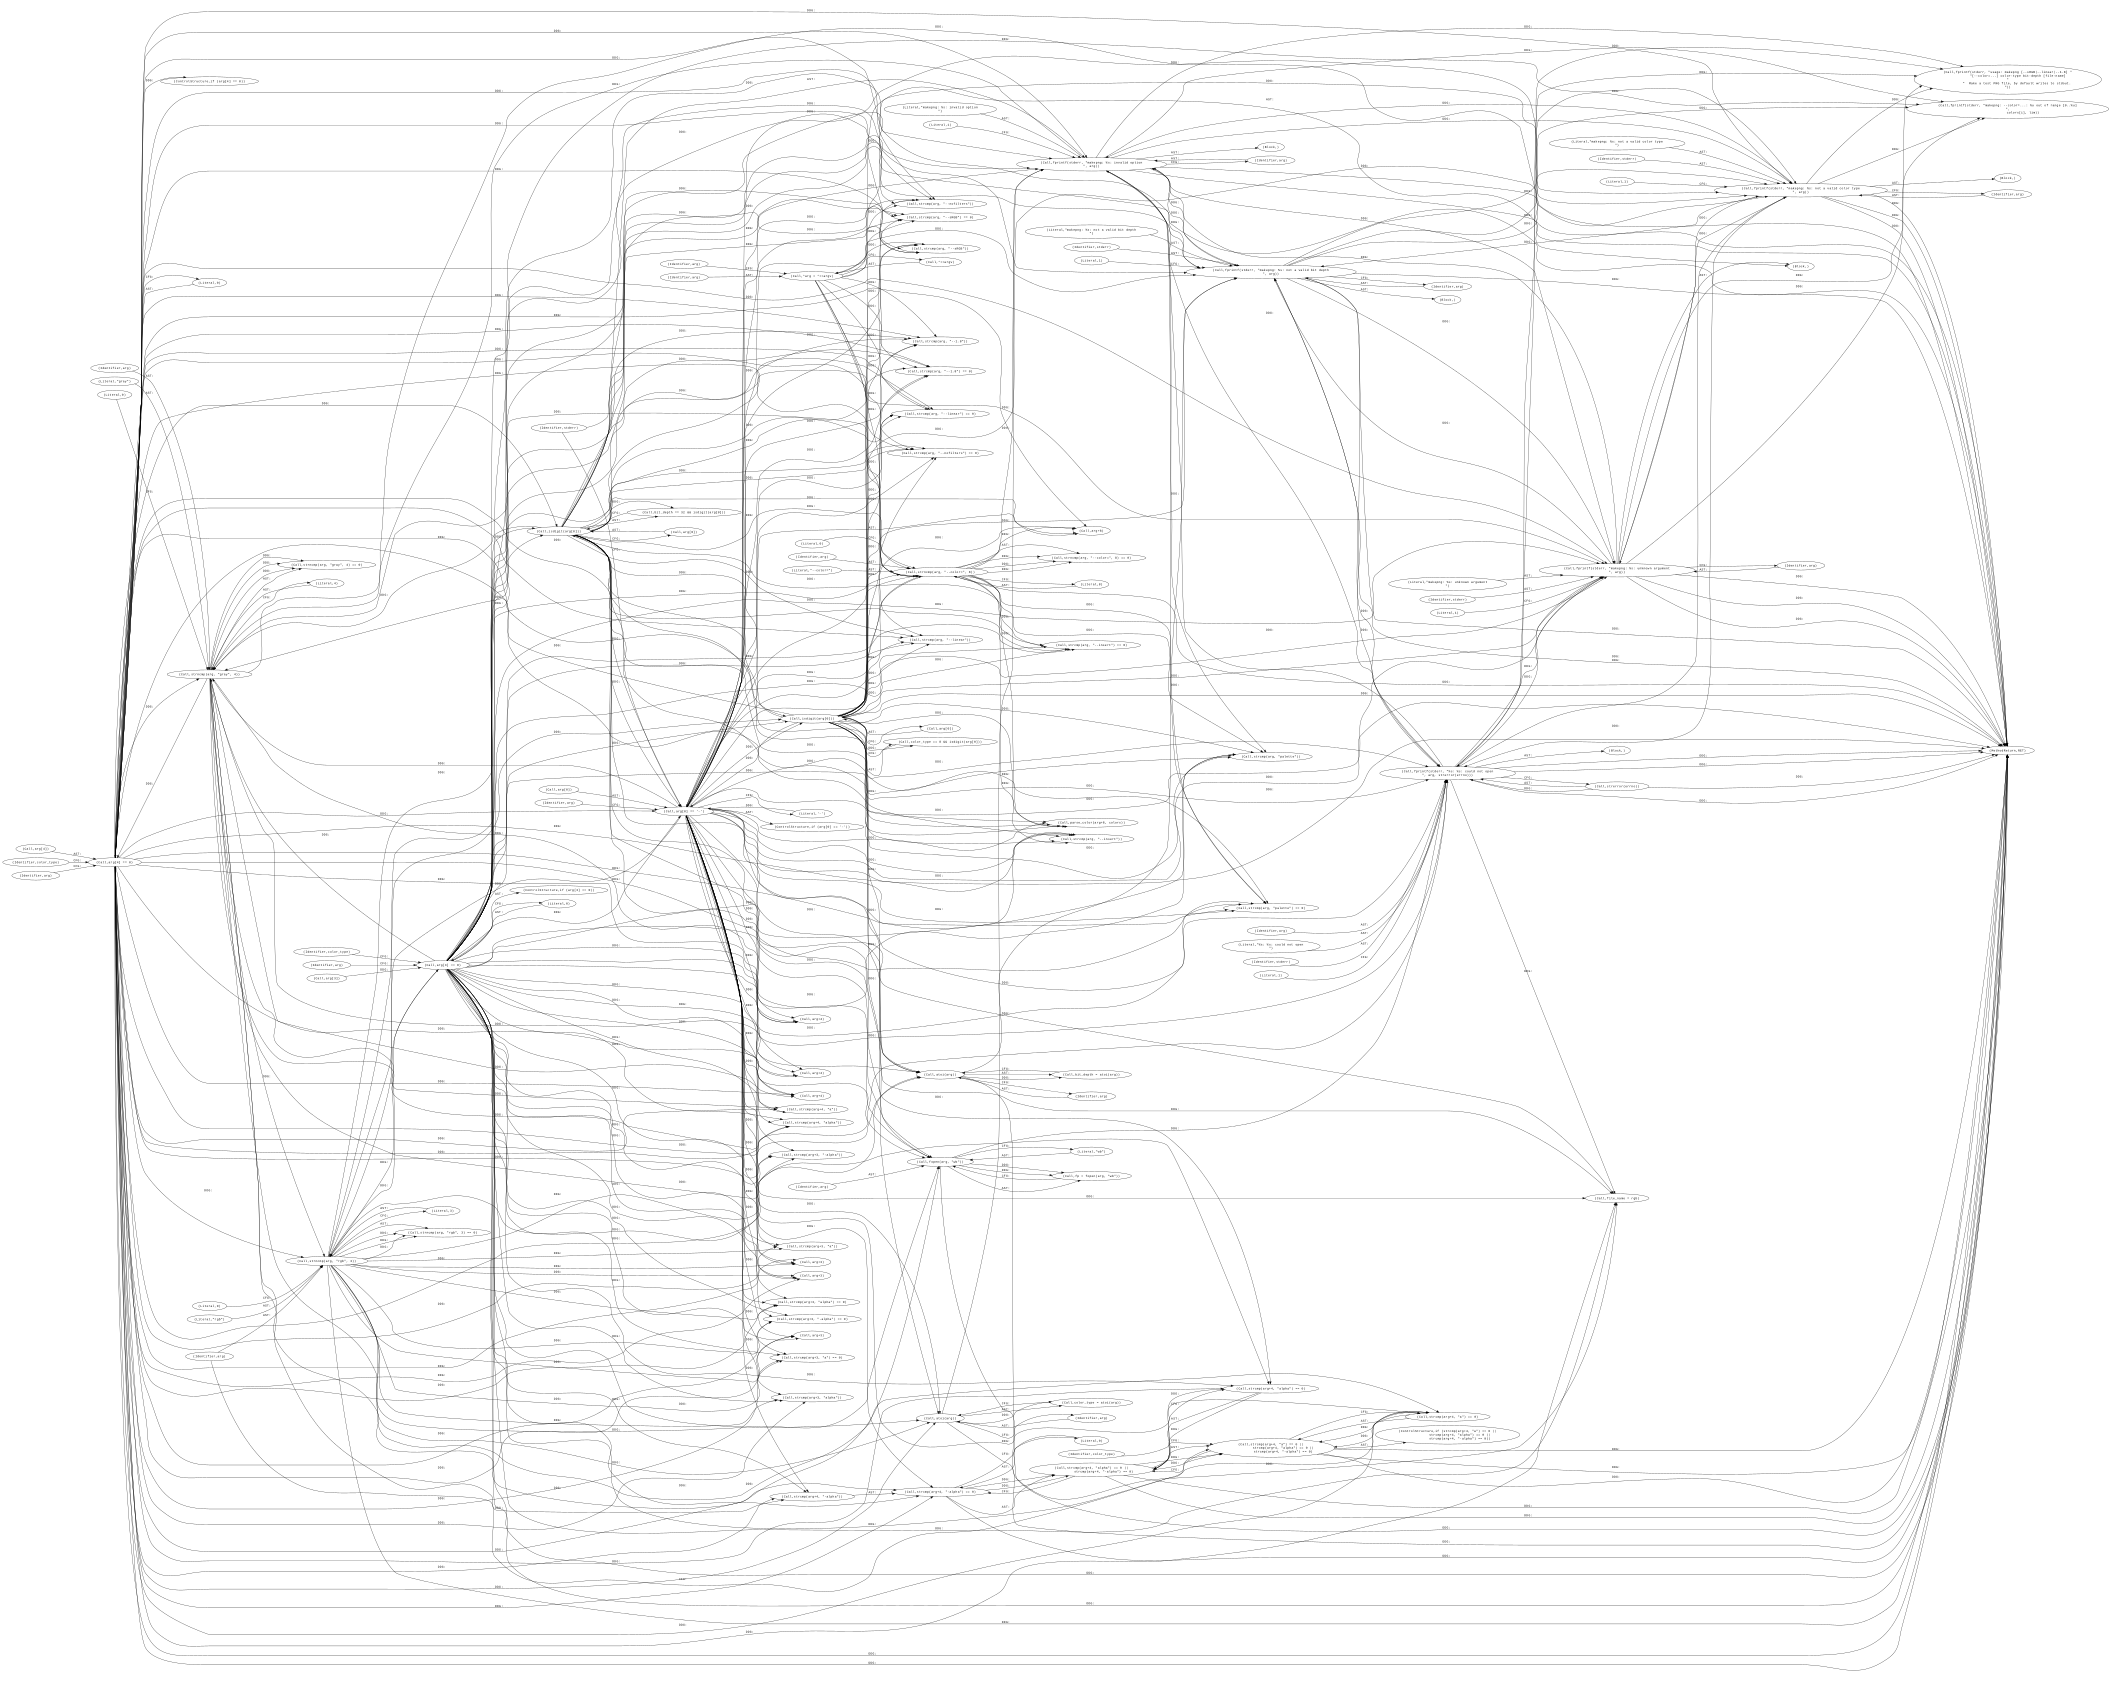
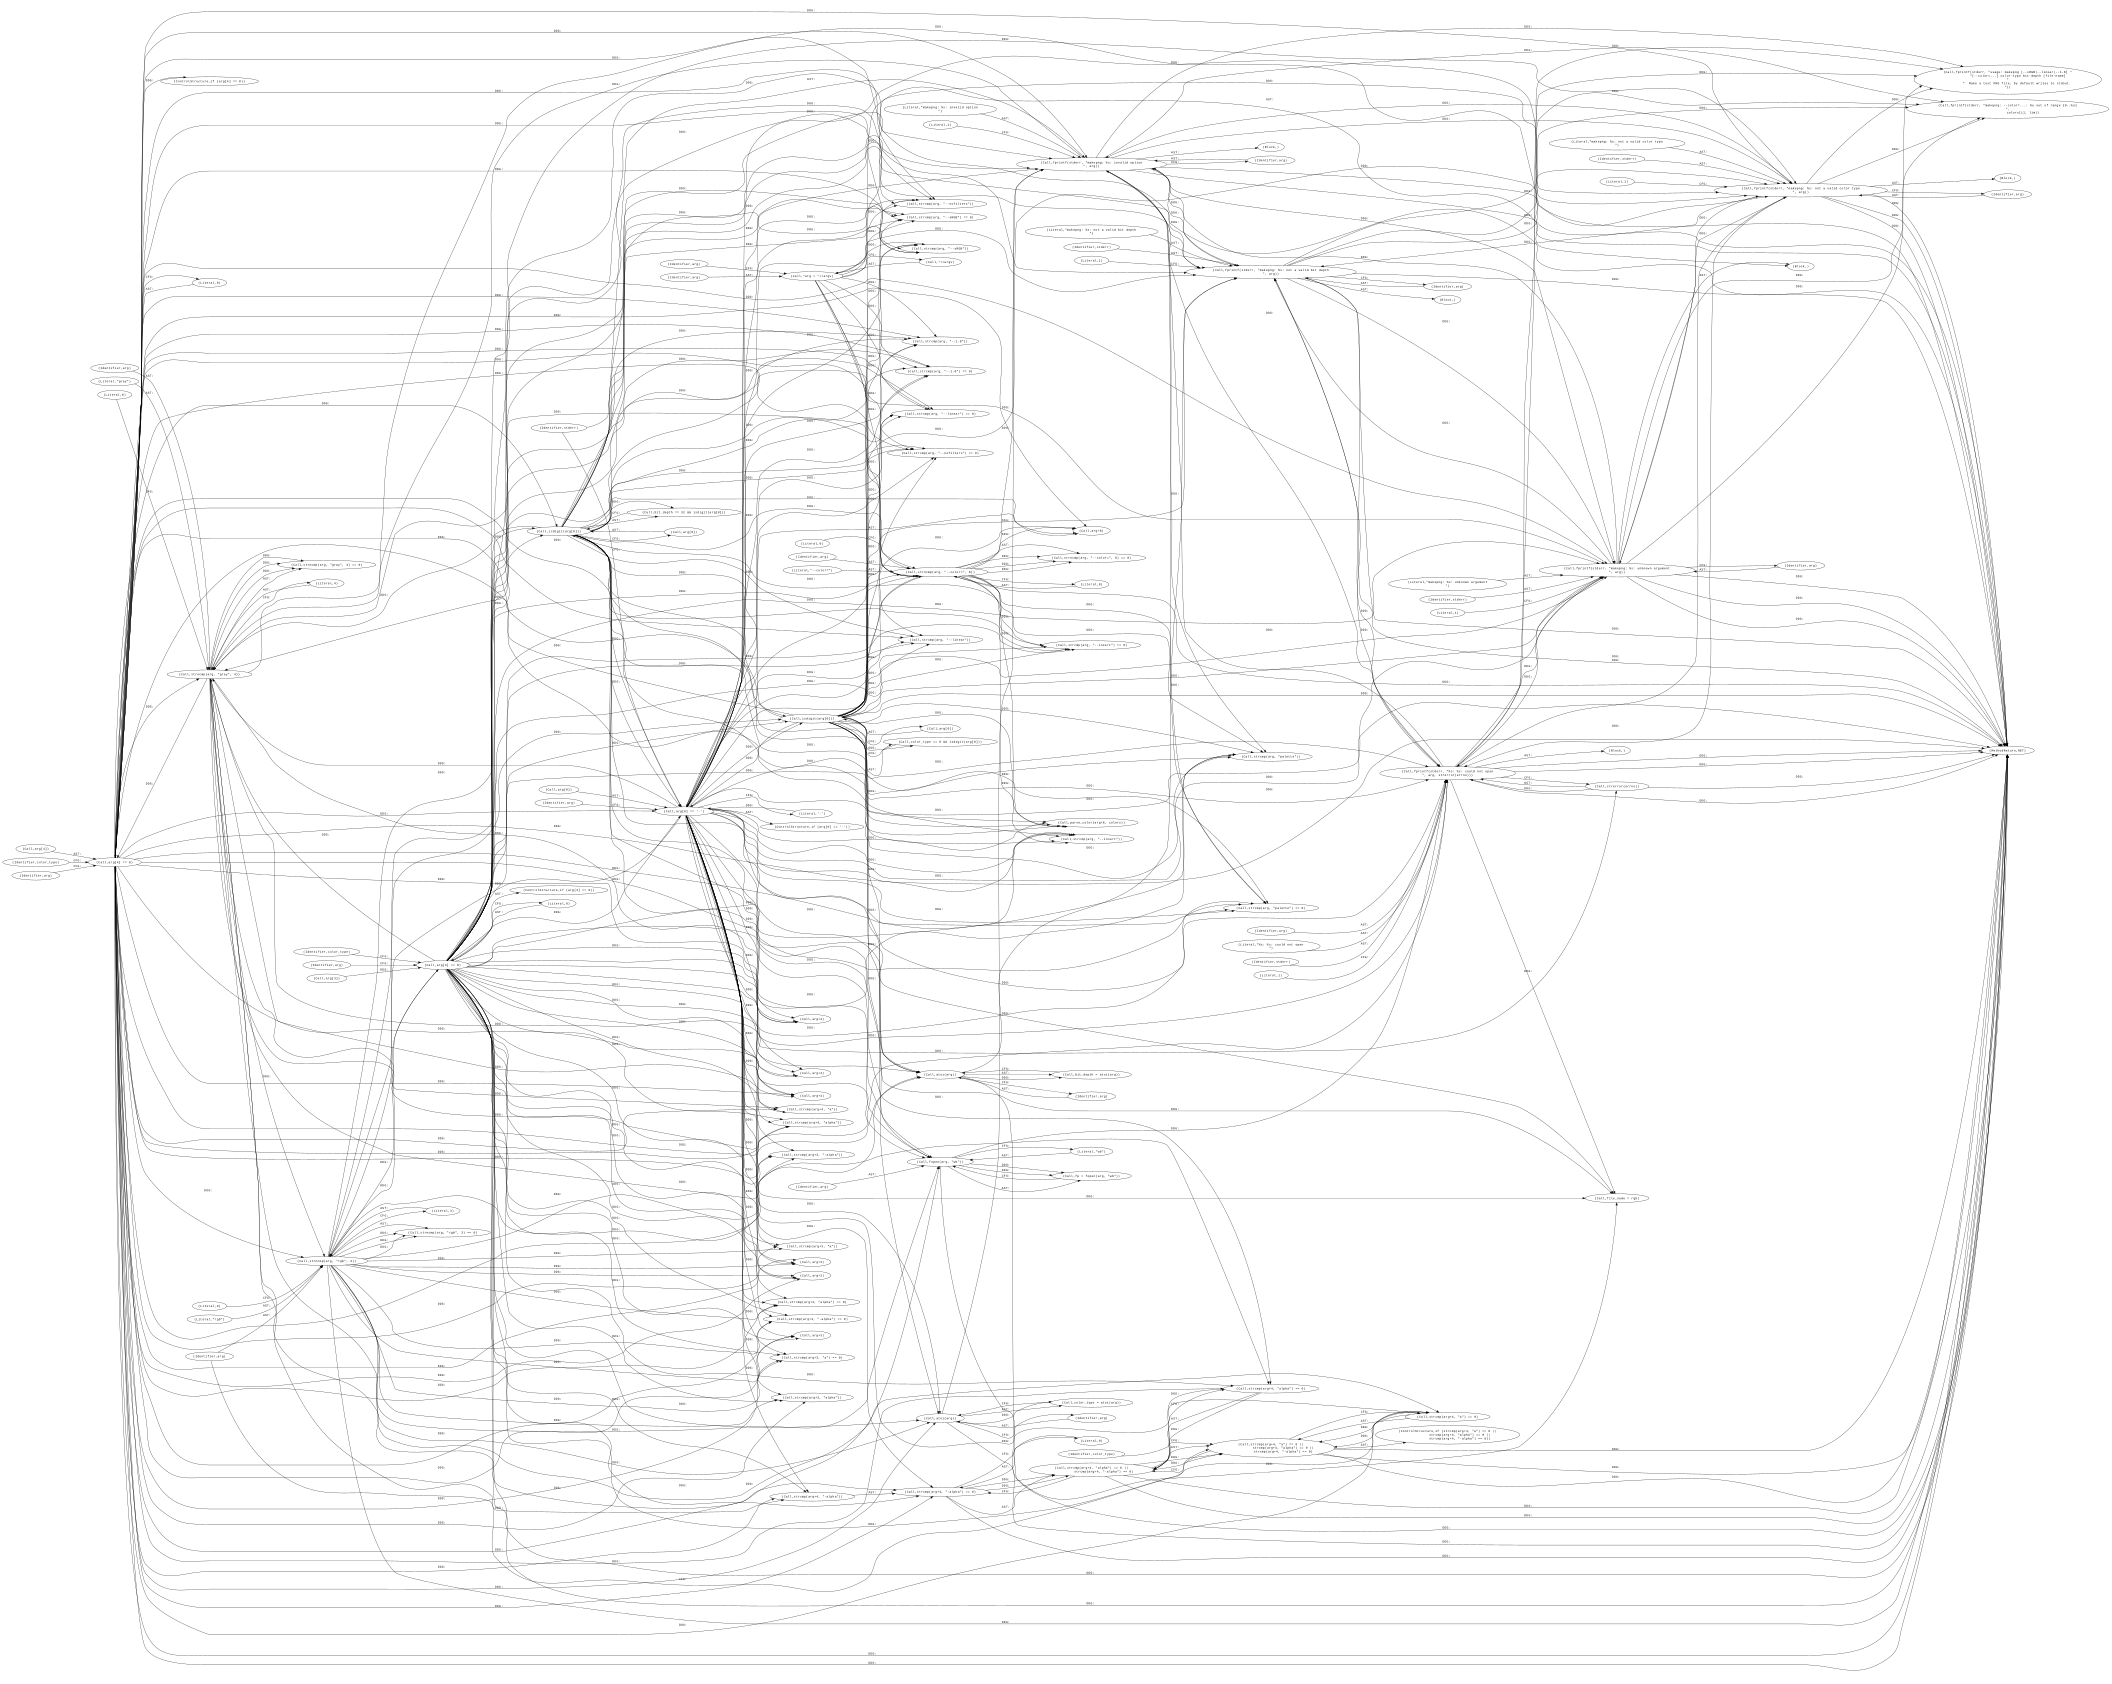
edge "(Call,arg[3] == 0)" -> "(Call,file_name = rgb)": now "(Call,arg[3] == 0)" -> "(Call,strerror(errno))"
edge "(Call,arg[4] == 0)" -> "(Call,file_name = rgb)": removed, label "DDG:"
